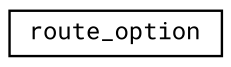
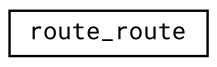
node "route_option": label "route_option" -> "route_route"
